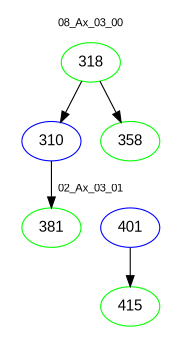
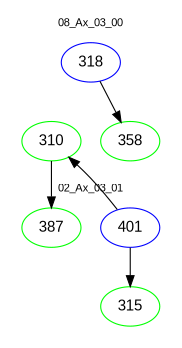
node "318": color green -> blue
edge "318" -> "310": now "401" -> "310"
node "310": color blue -> green
node "381": label "381" -> "387"
node "415": label "415" -> "315"
